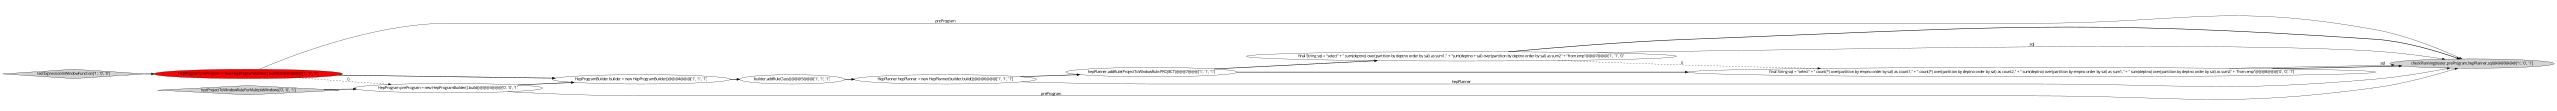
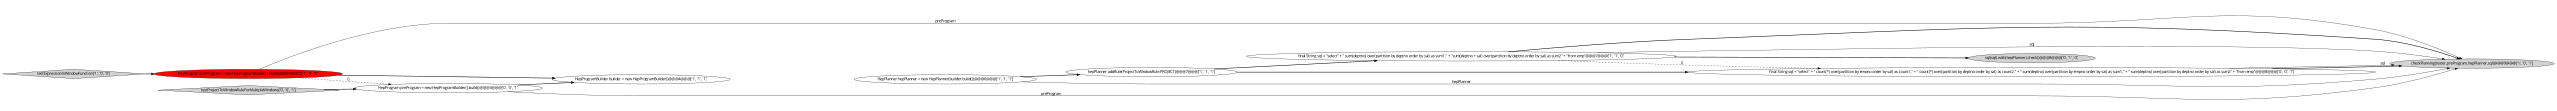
node "sql(sql).with(hepPlanner).check()@@@8@@@['0', '1', '0']": added
node "builder.addRuleClass()@@@5@@@['1', '1', '1']": removed
